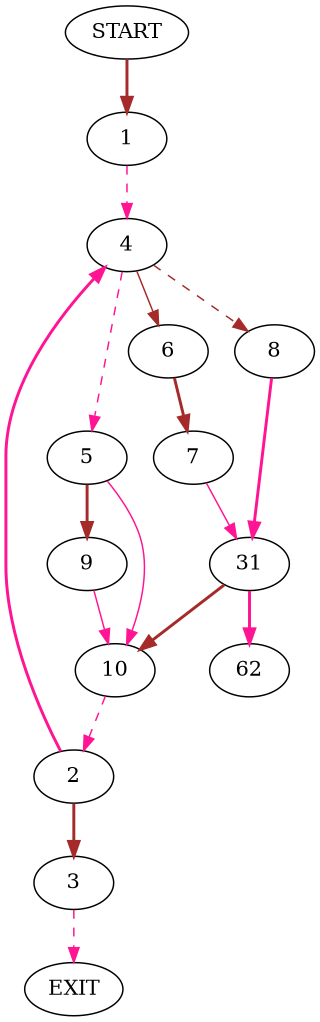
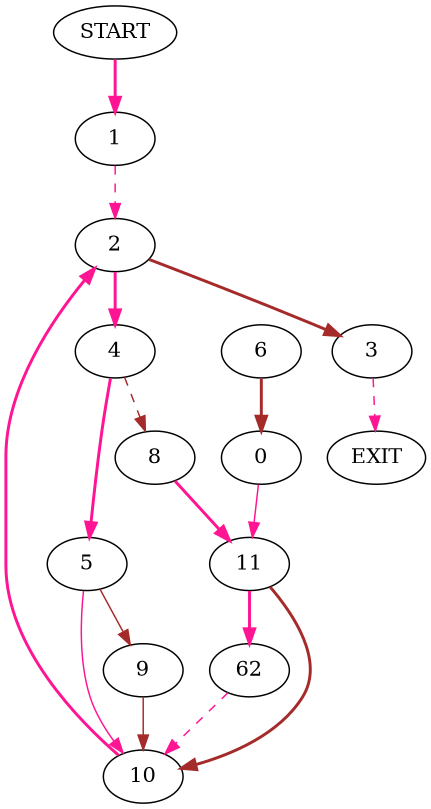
edge "START" -> "1": color brown -> deeppink
edge "1" -> "4": now "1" -> "2"
edge "4" -> "6": removed
edge "4" -> "5": style dashed -> bold
node "7": label "7" -> "0"
edge "5" -> "9": style bold -> solid
node "31": label "31" -> "11"
edge "9" -> "10": color deeppink -> brown
edge "10" -> "2": style dashed -> bold
edge "62" -> "10": added
